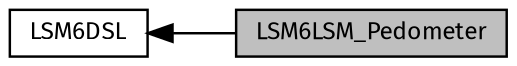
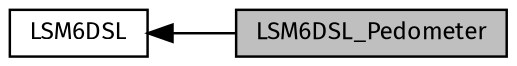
node "LSM6LSM_Pedometer": label "LSM6LSM_Pedometer" -> "LSM6DSL_Pedometer"
